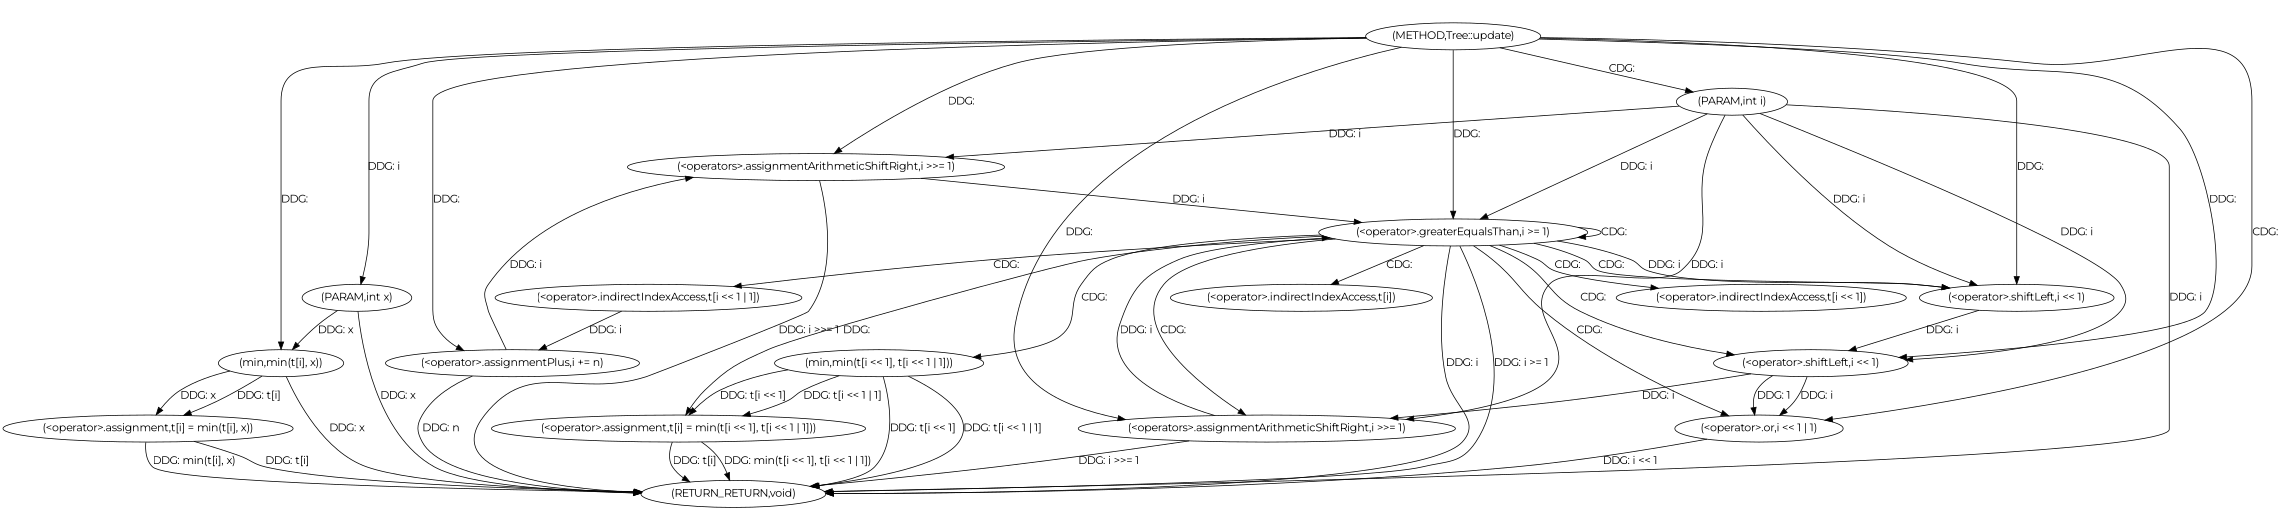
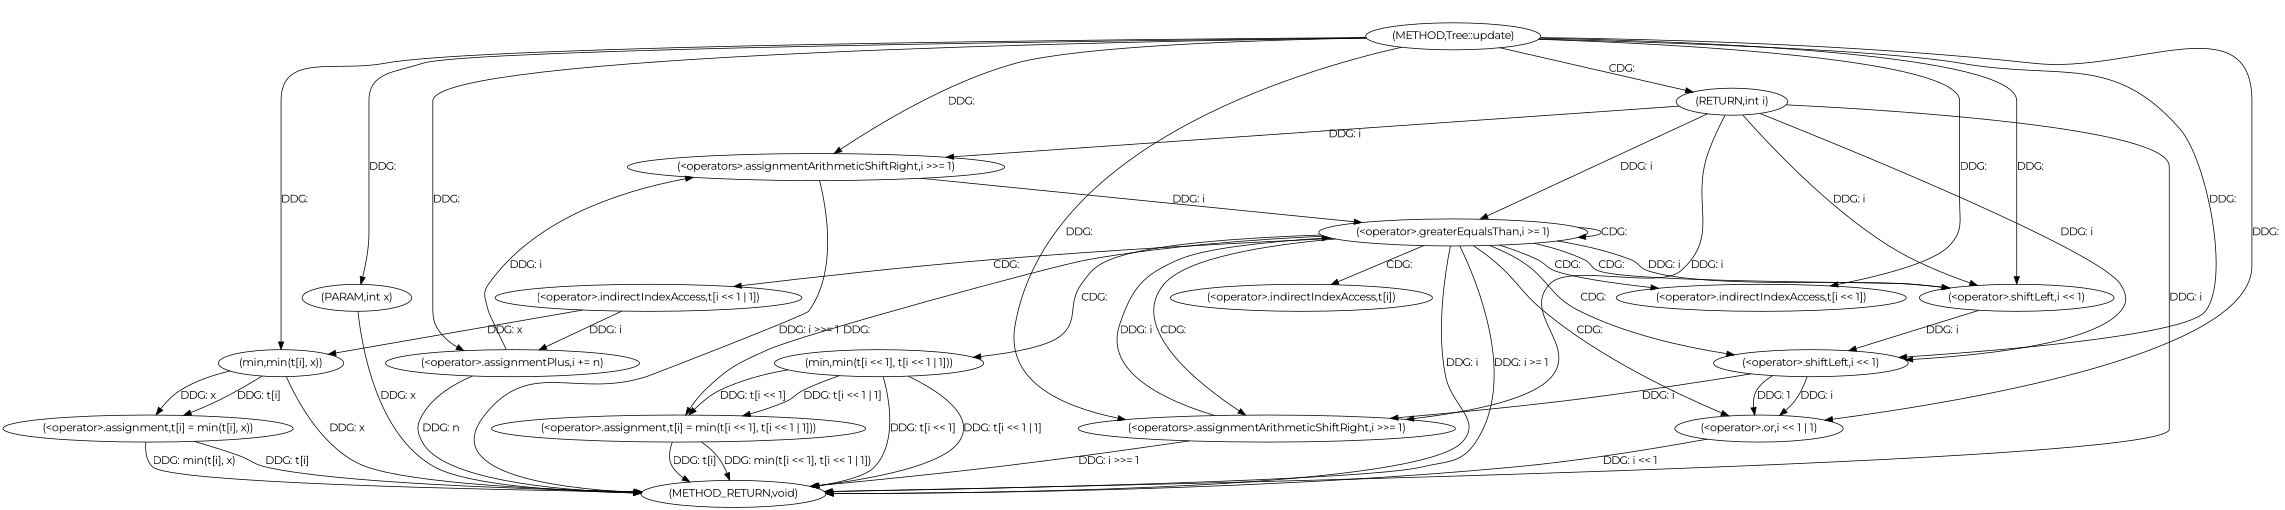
node "(PARAM,int i)": label "(PARAM,int i)" -> "(RETURN,int i)"
edge "(METHOD,Tree::update)" -> "(<operator>.greaterEqualsThan,i >= 1)": now "(METHOD,Tree::update)" -> "(<operator>.indirectIndexAccess,t[i << 1])"
edge "(METHOD,Tree::update)" -> "(PARAM,int x)": label "DDG: i" -> "DDG: "
edge "(METHOD,Tree::update)" -> "(<operator>.or,i << 1 | 1)": label "CDG: " -> "DDG: "
edge "(PARAM,int x)" -> "(min,min(t[i], x))": now "(<operator>.indirectIndexAccess,t[i << 1 | 1])" -> "(min,min(t[i], x))"
node "(RETURN_RETURN,void)": label "(RETURN_RETURN,void)" -> "(METHOD_RETURN,void)"
